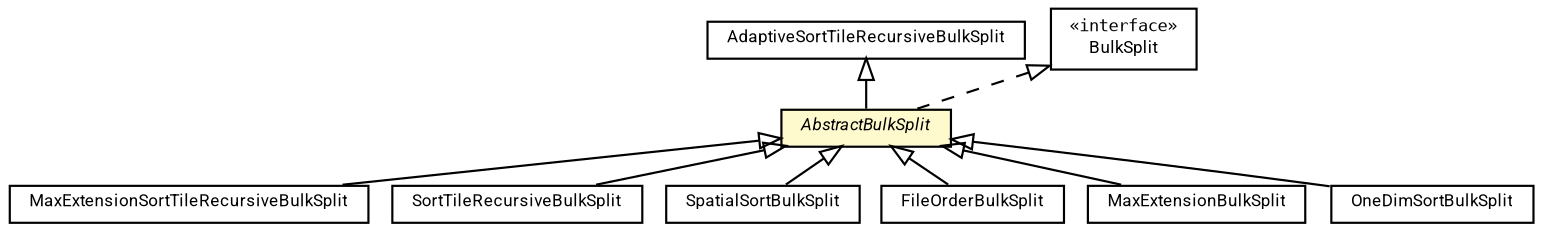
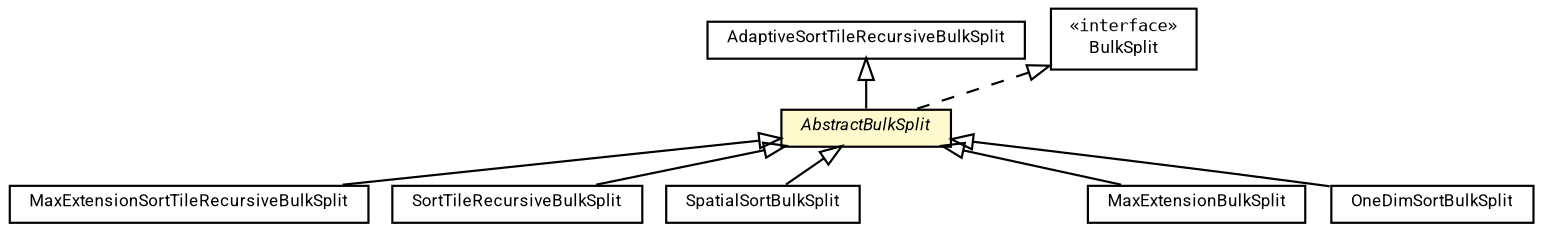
node "FileOrderBulkSplit": removed
